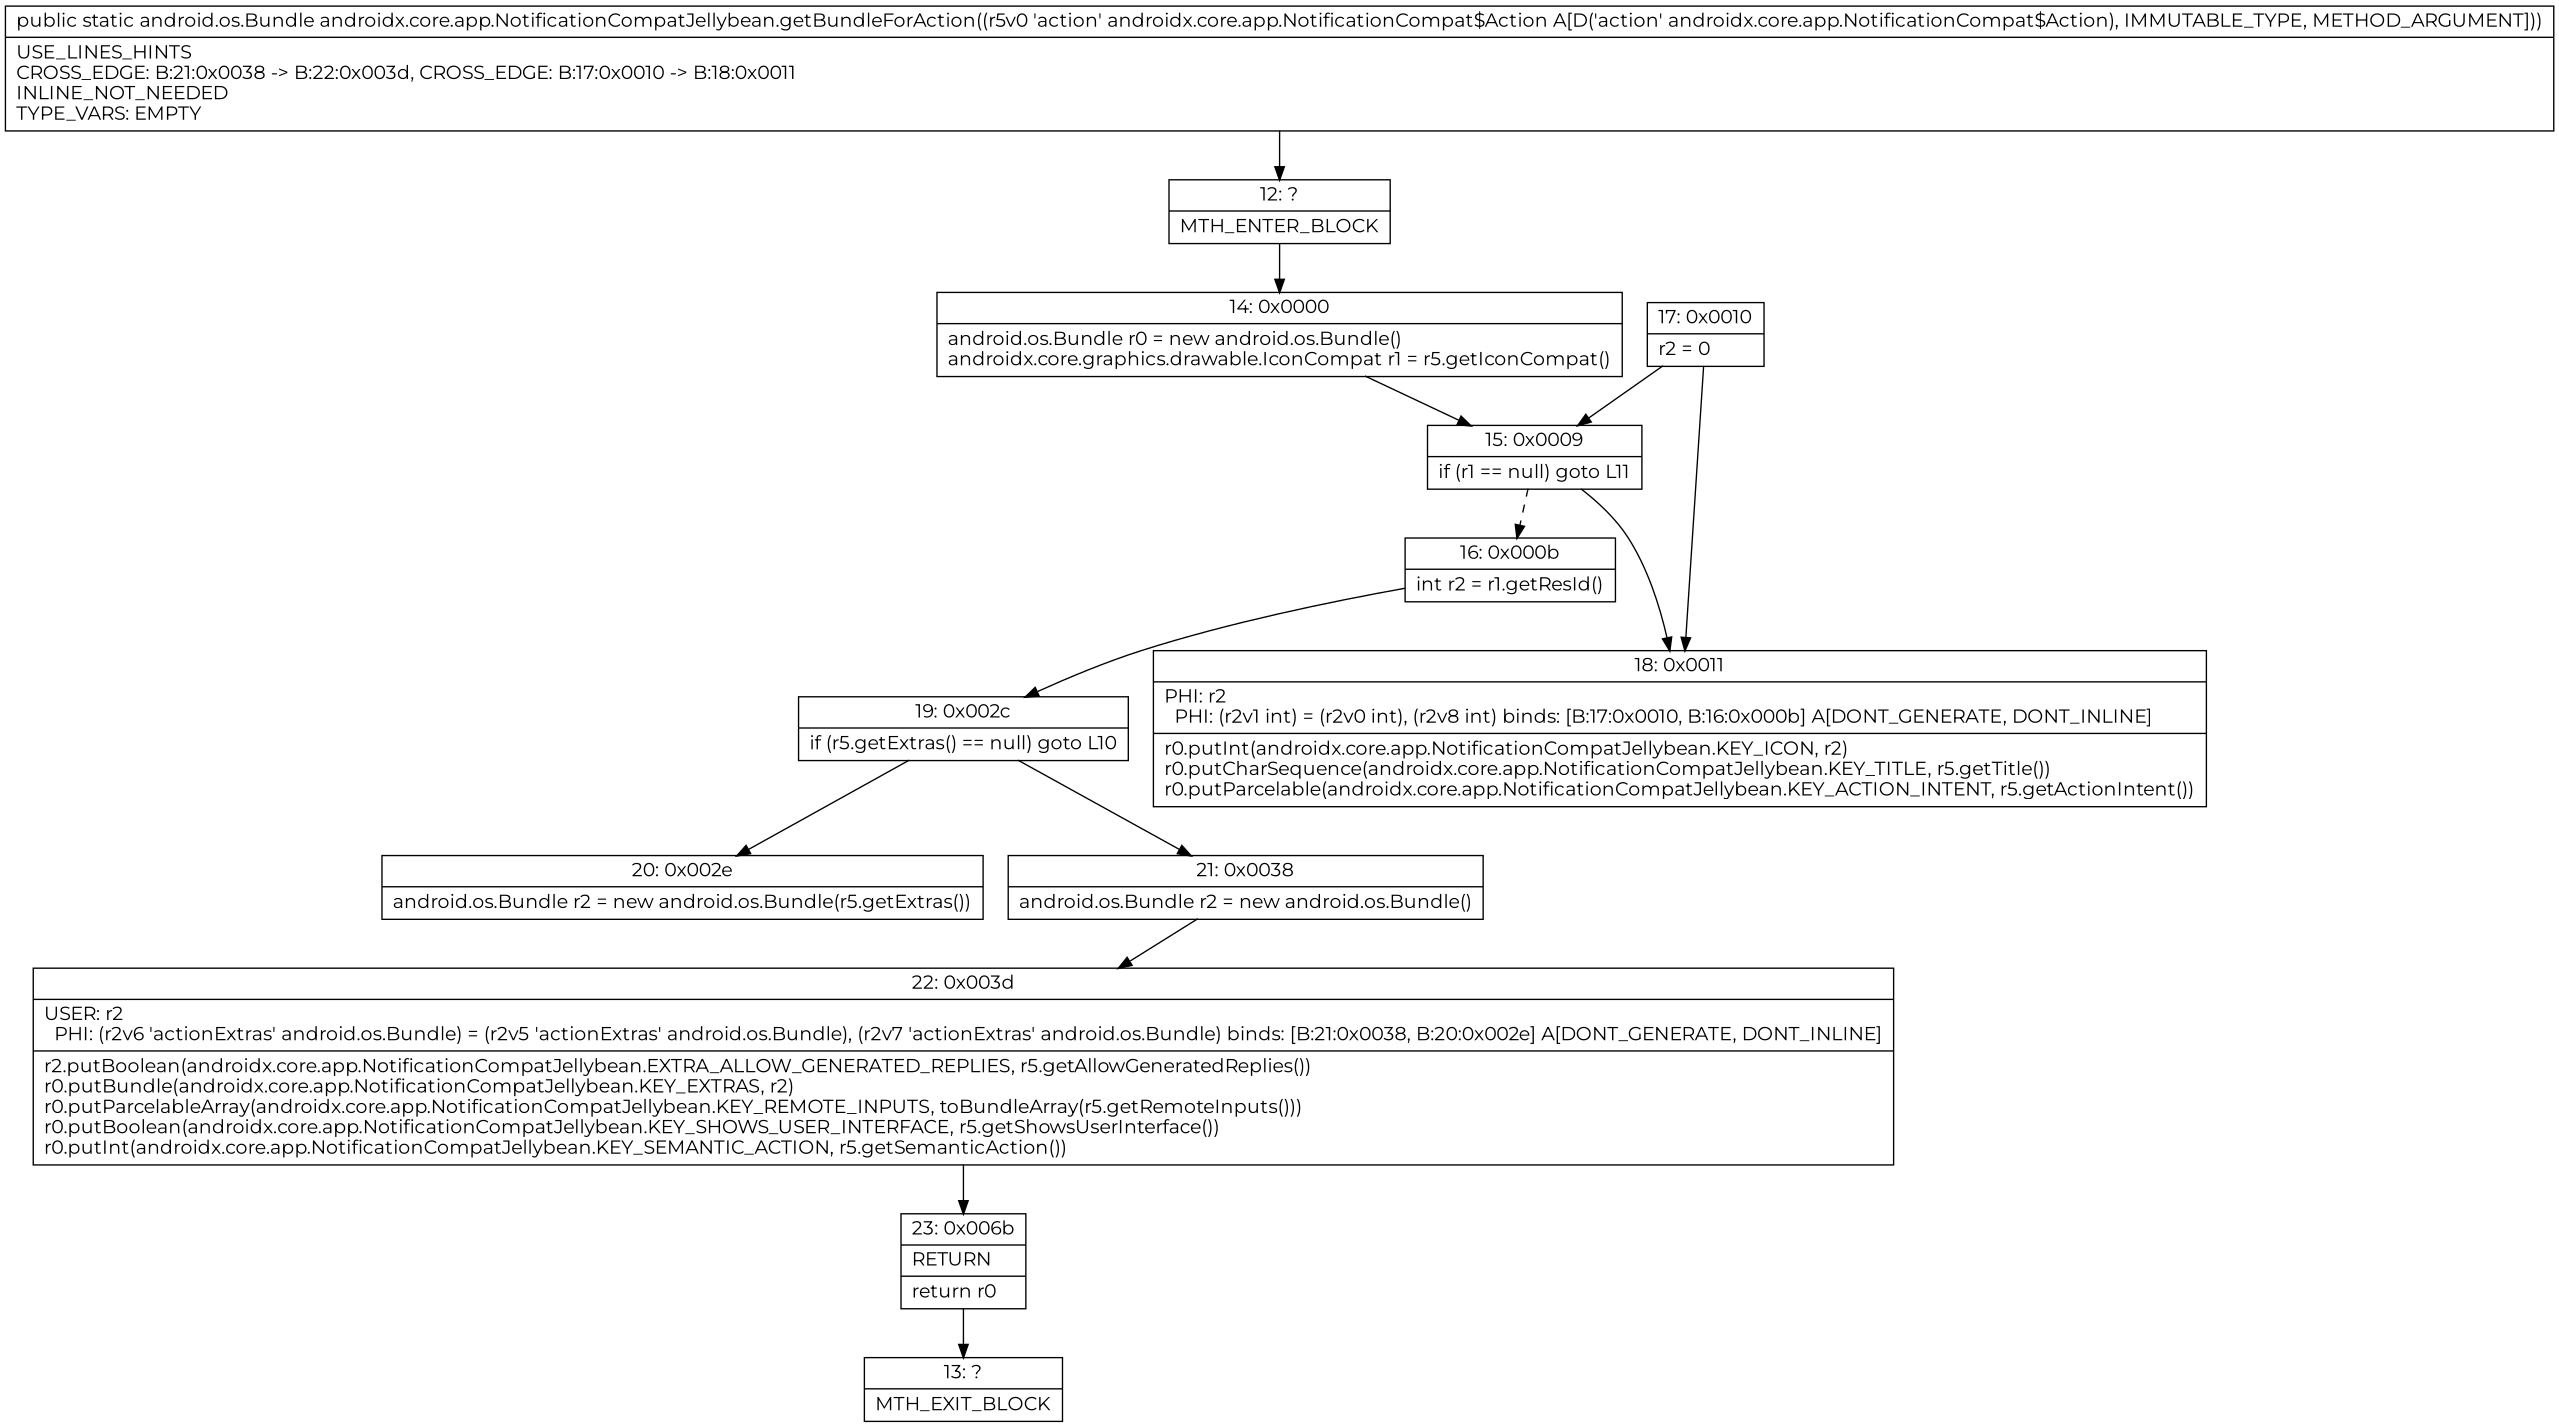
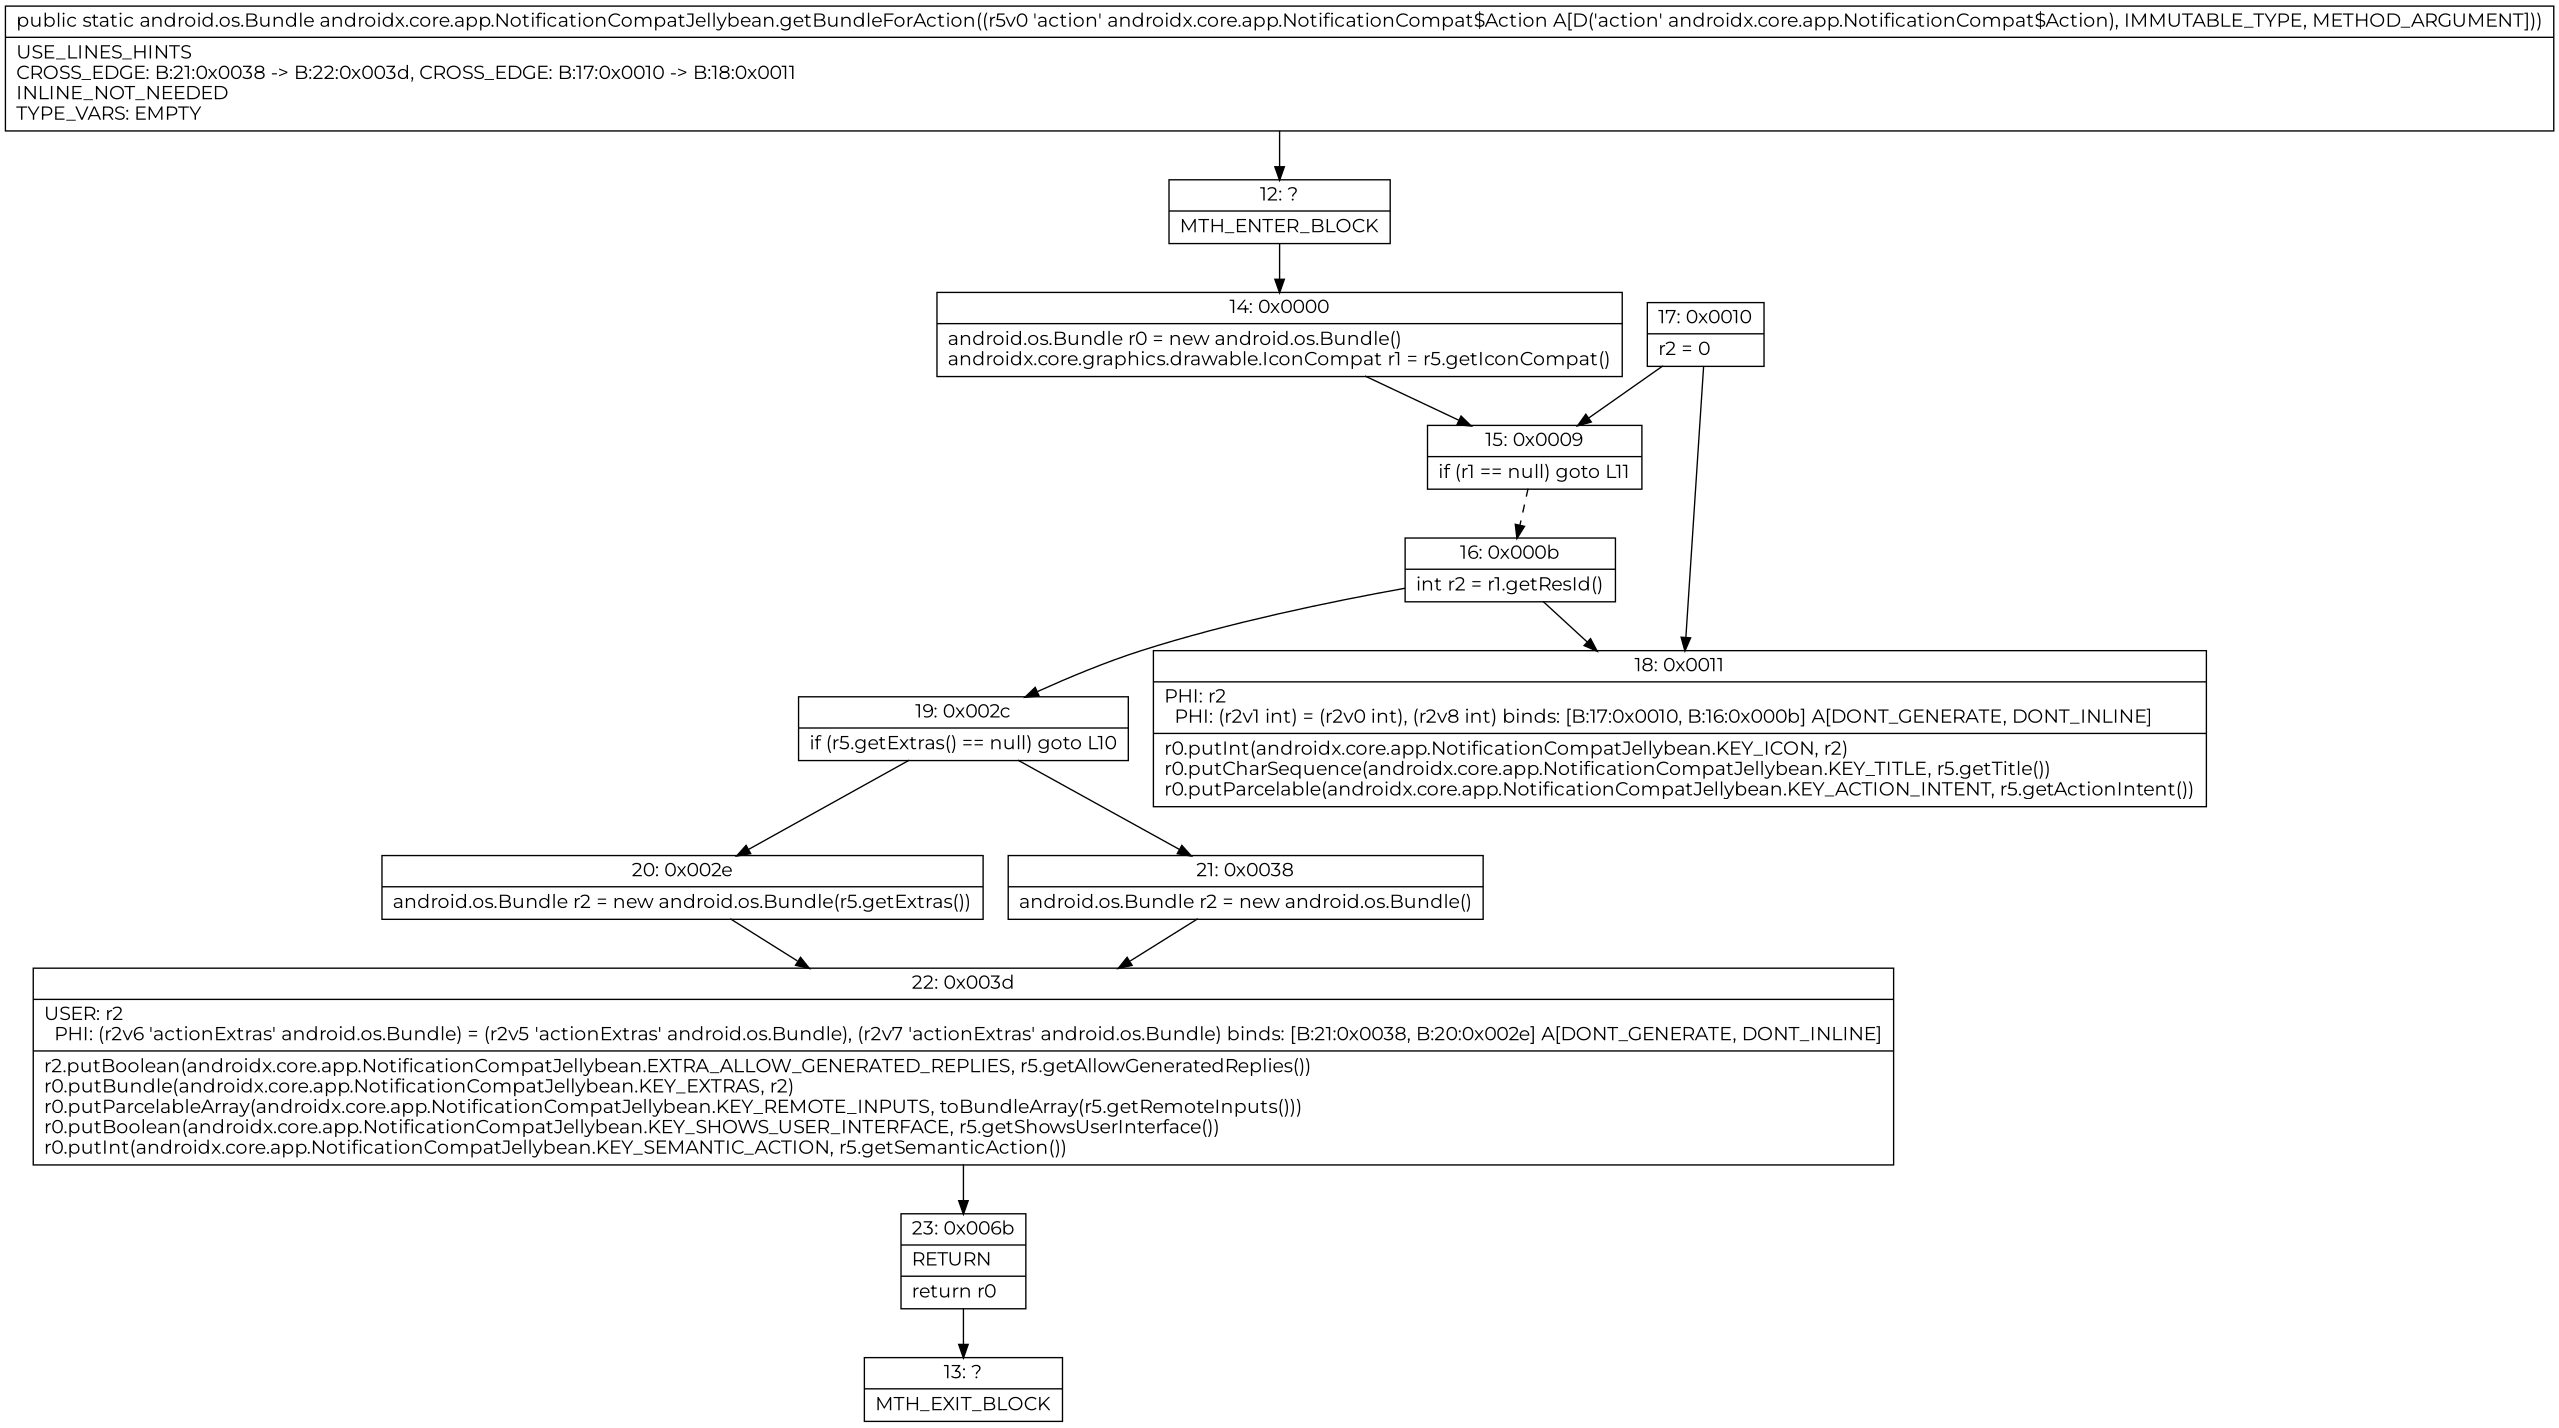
edge "15: 0x0009" -> "18: 0x0011": now "16: 0x000b" -> "18: 0x0011"
edge "20: 0x002e" -> "22: 0x003d": added
